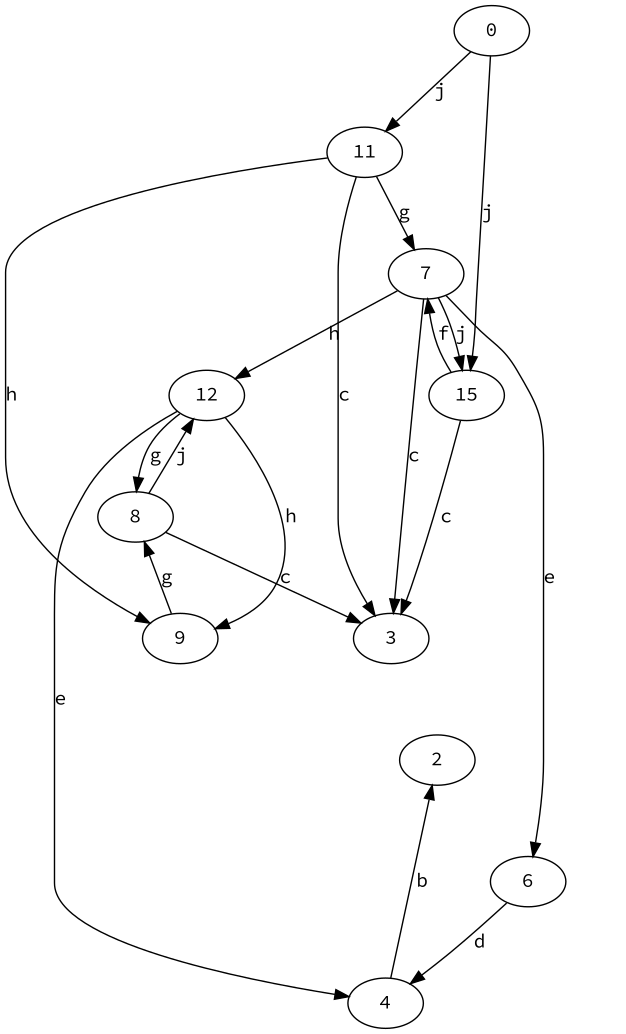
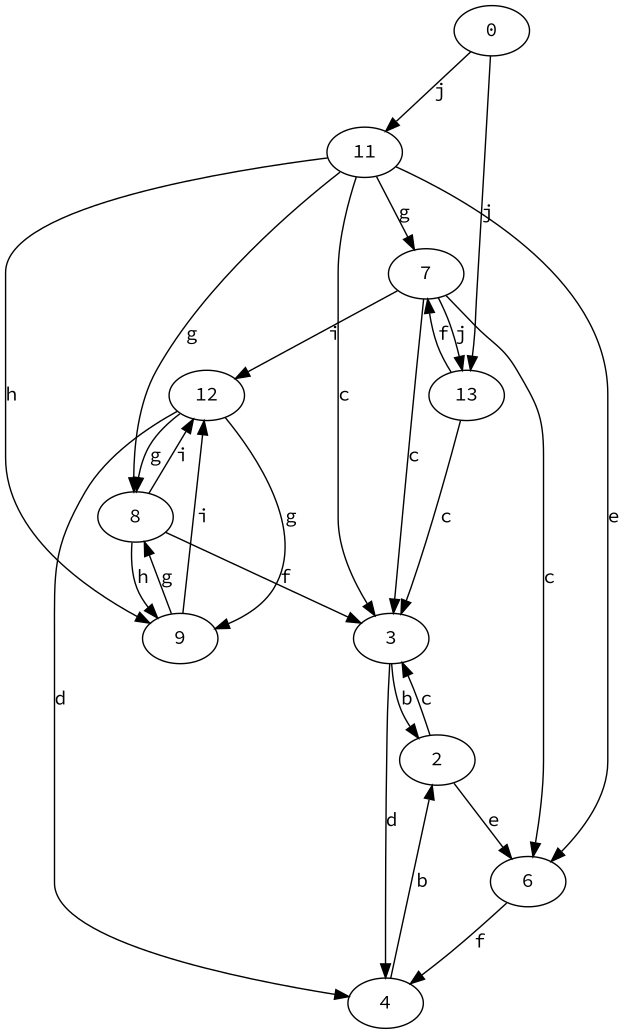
edge "11" -> "8": added, label "g"
edge "7" -> "12": label "h" -> "i"
node "15": label "15" -> "13"
edge "8" -> "12": label "j" -> "i"
edge "11" -> "6": added, label "e"
edge "12" -> "9": label "h" -> "g"
edge "9" -> "12": added, label "i"
edge "8" -> "9": added, label "h"
edge "8" -> "3": label "c" -> "f"
edge "7" -> "6": label "e" -> "c"
edge "3" -> "2": added, label "b"
edge "12" -> "4": label "e" -> "d"
edge "2" -> "3": added, label "c"
edge "3" -> "4": added, label "d"
edge "2" -> "6": added, label "e"
edge "6" -> "4": label "d" -> "f"
